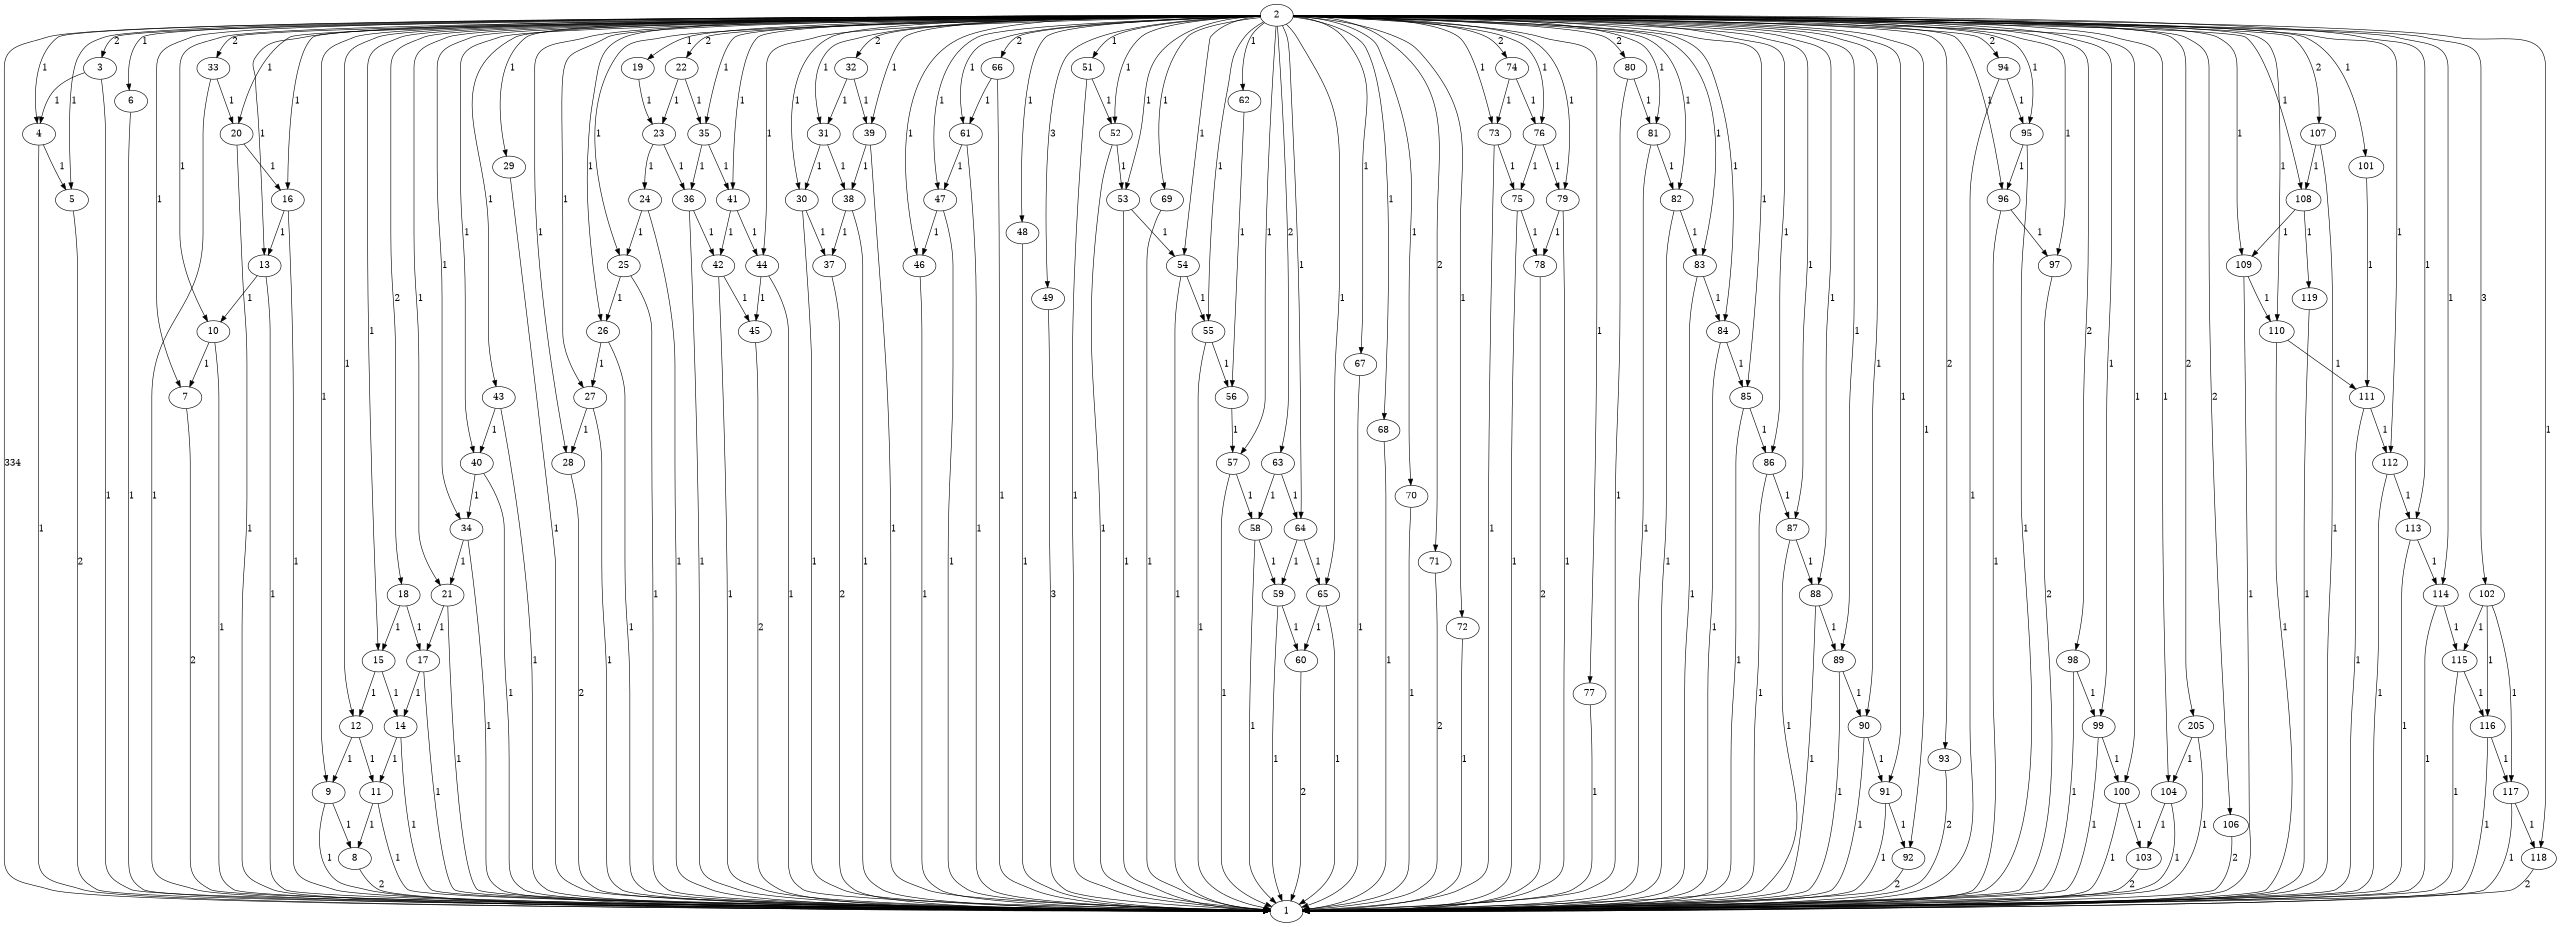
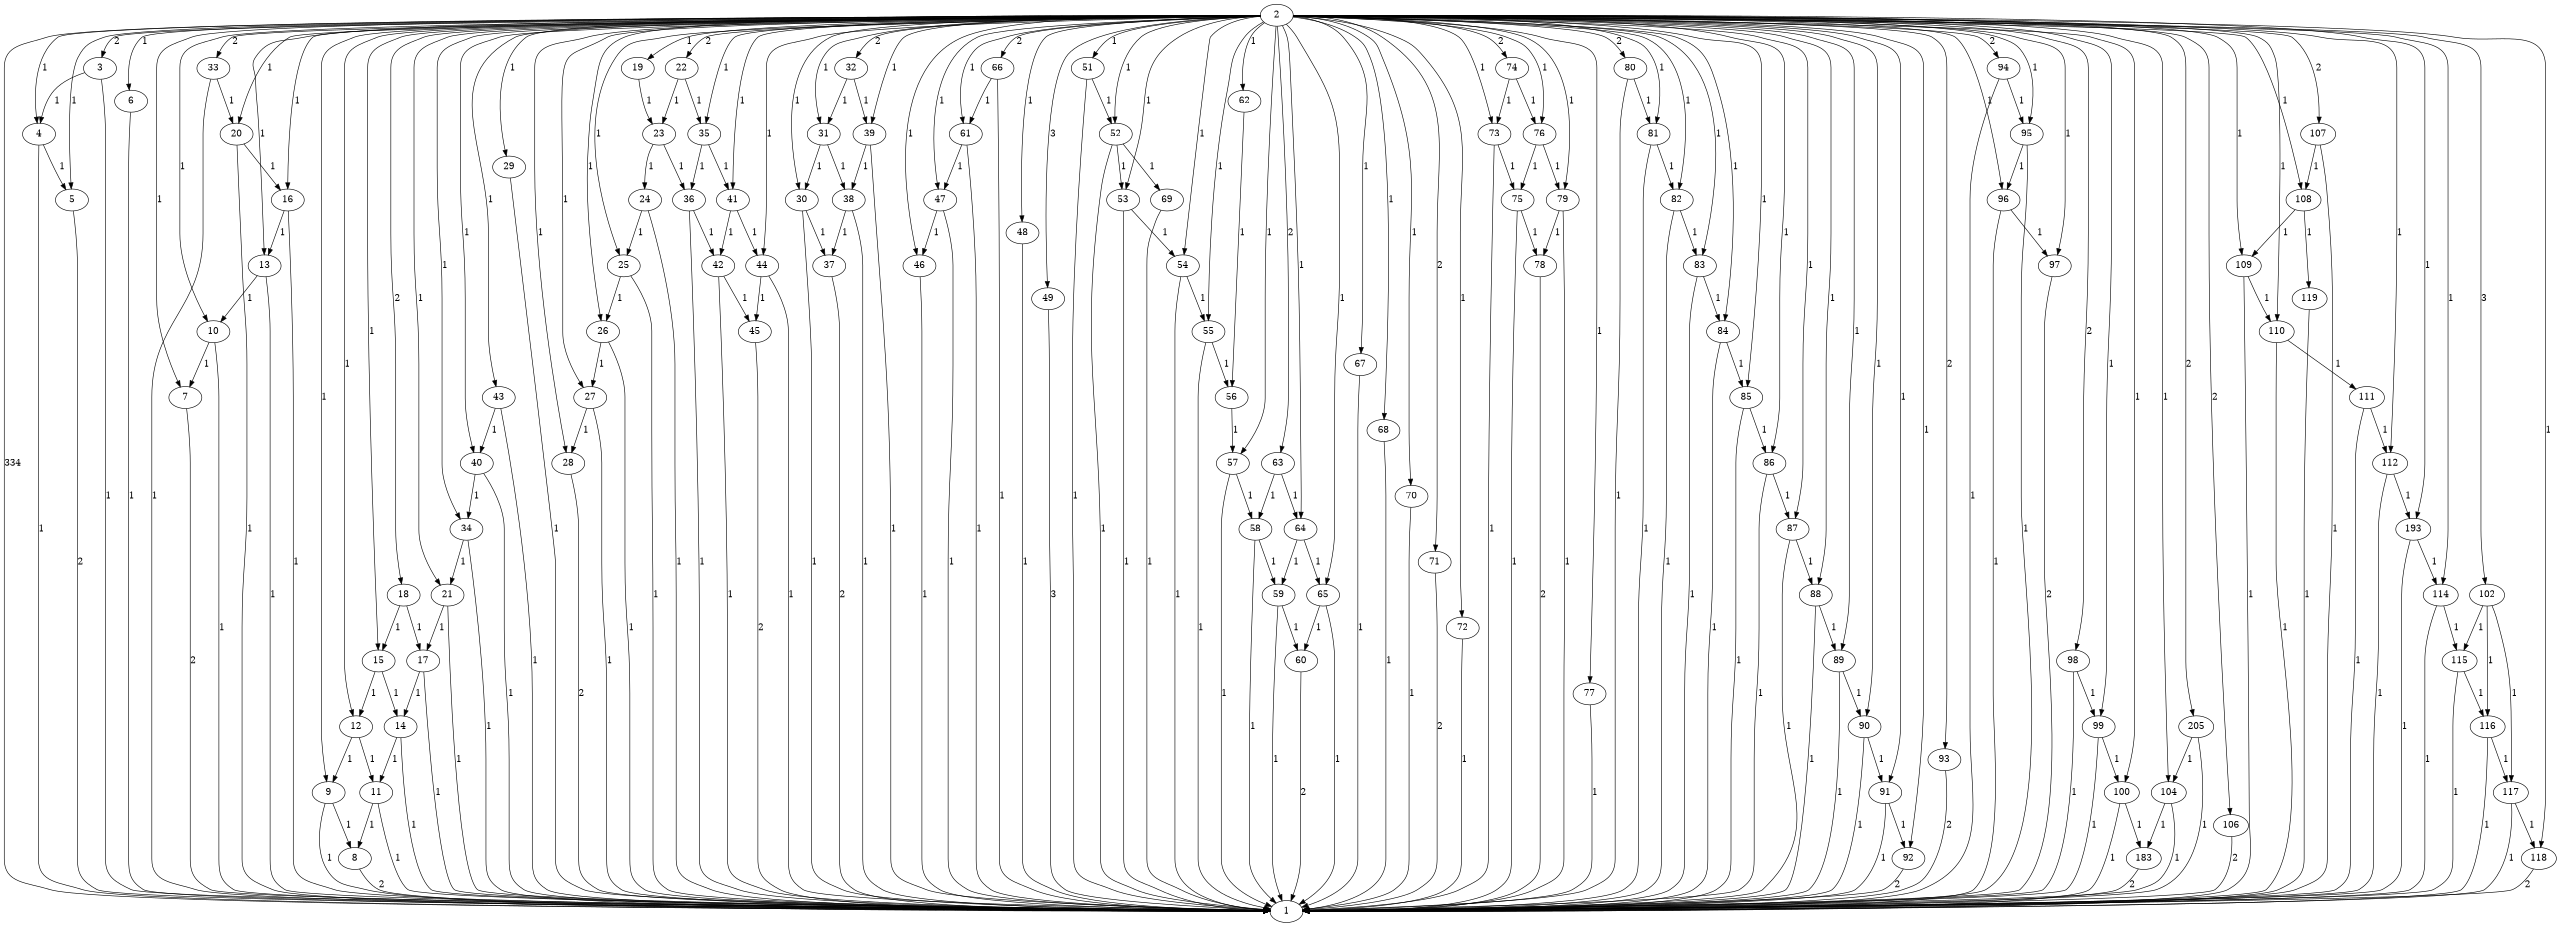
edge "2" -> "69": now "52" -> "69"
node "101": removed
node "113": label "113" -> "193"
node "103": label "103" -> "183"
